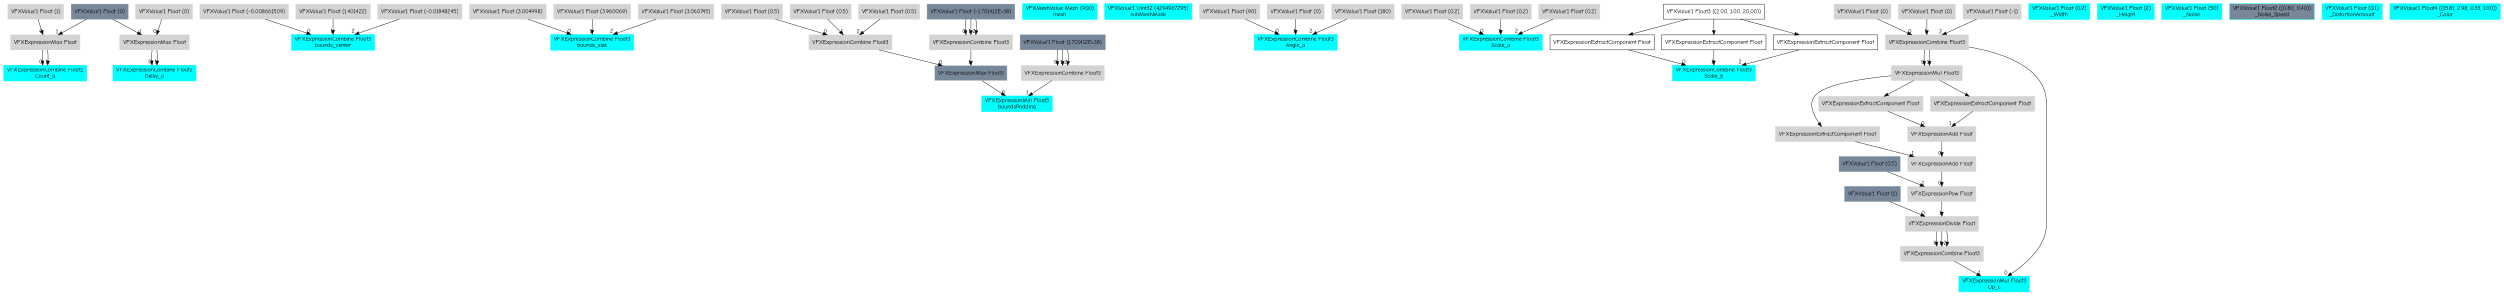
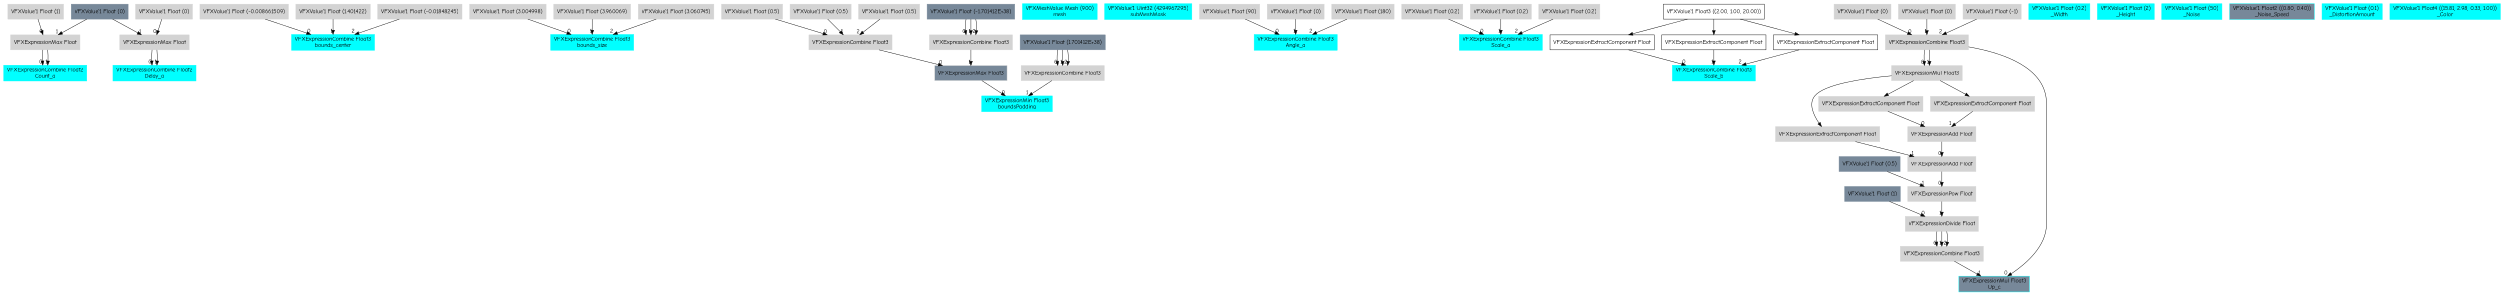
node "VFXExpressionMul Float3 Up_c": fillcolor cyan -> lightslategray
